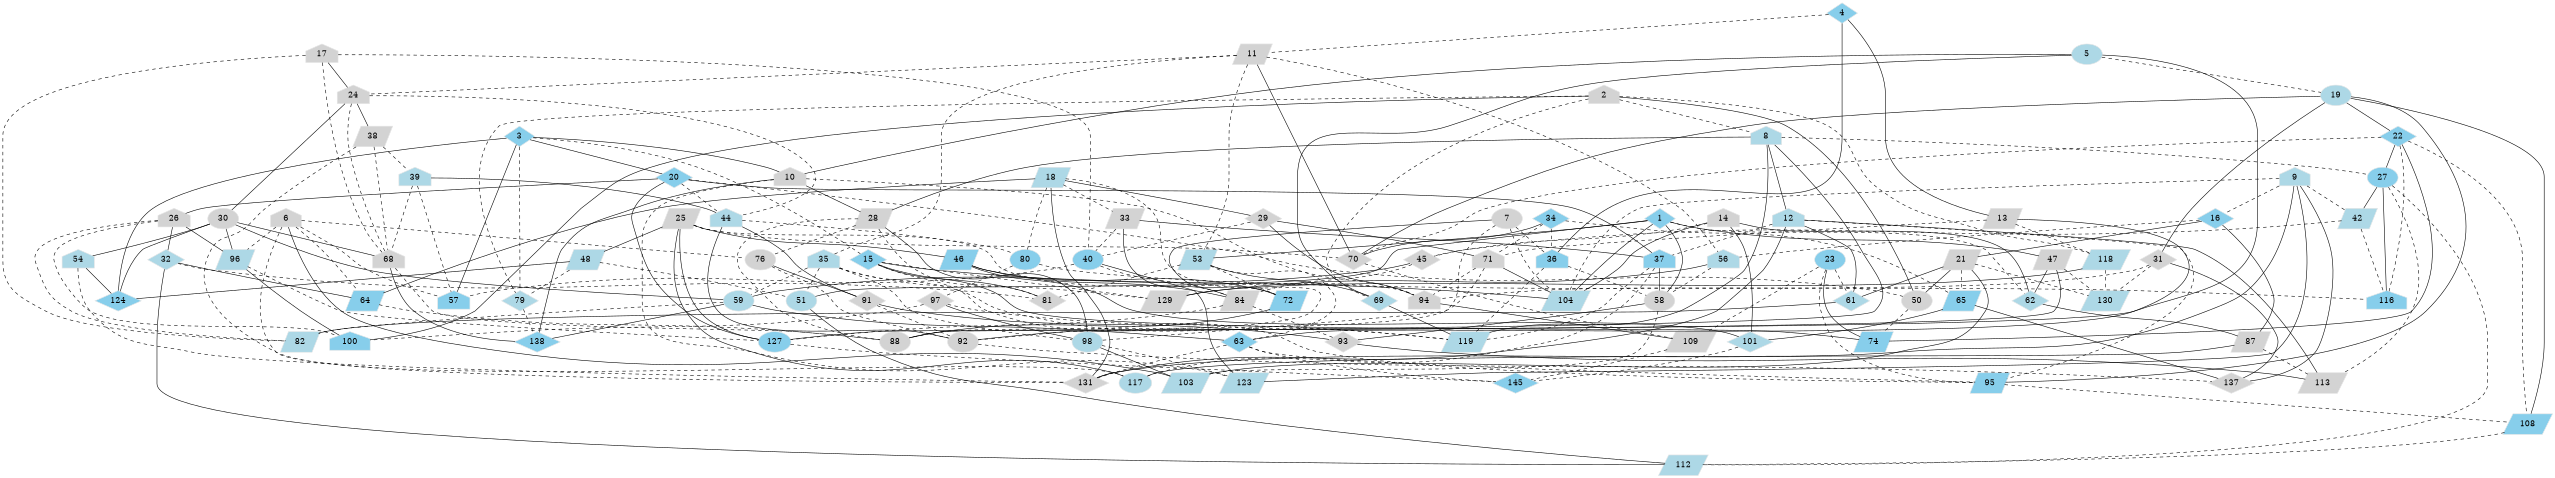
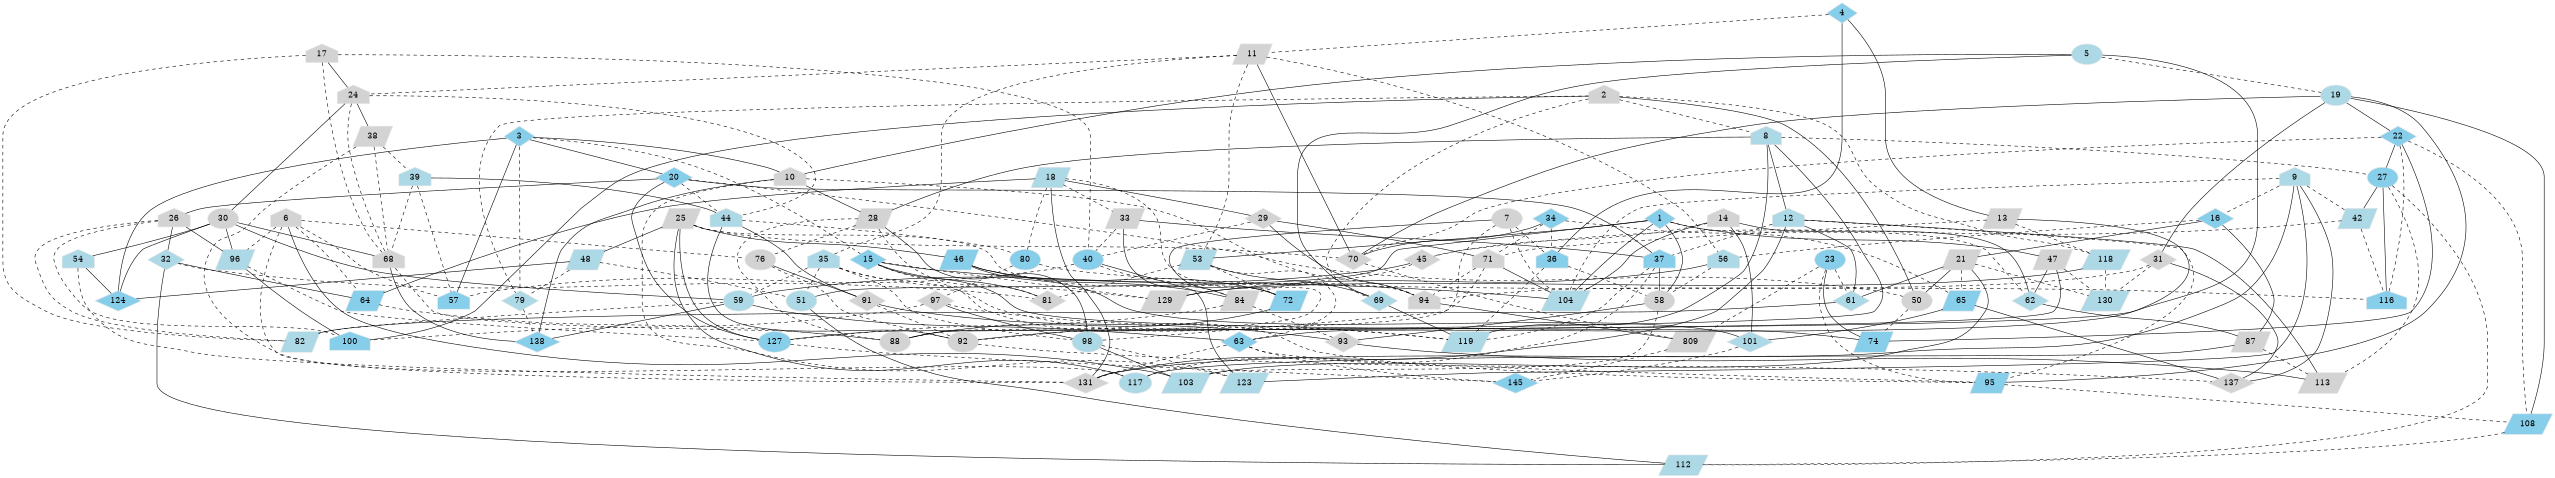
node "109": label "109" -> "809"
